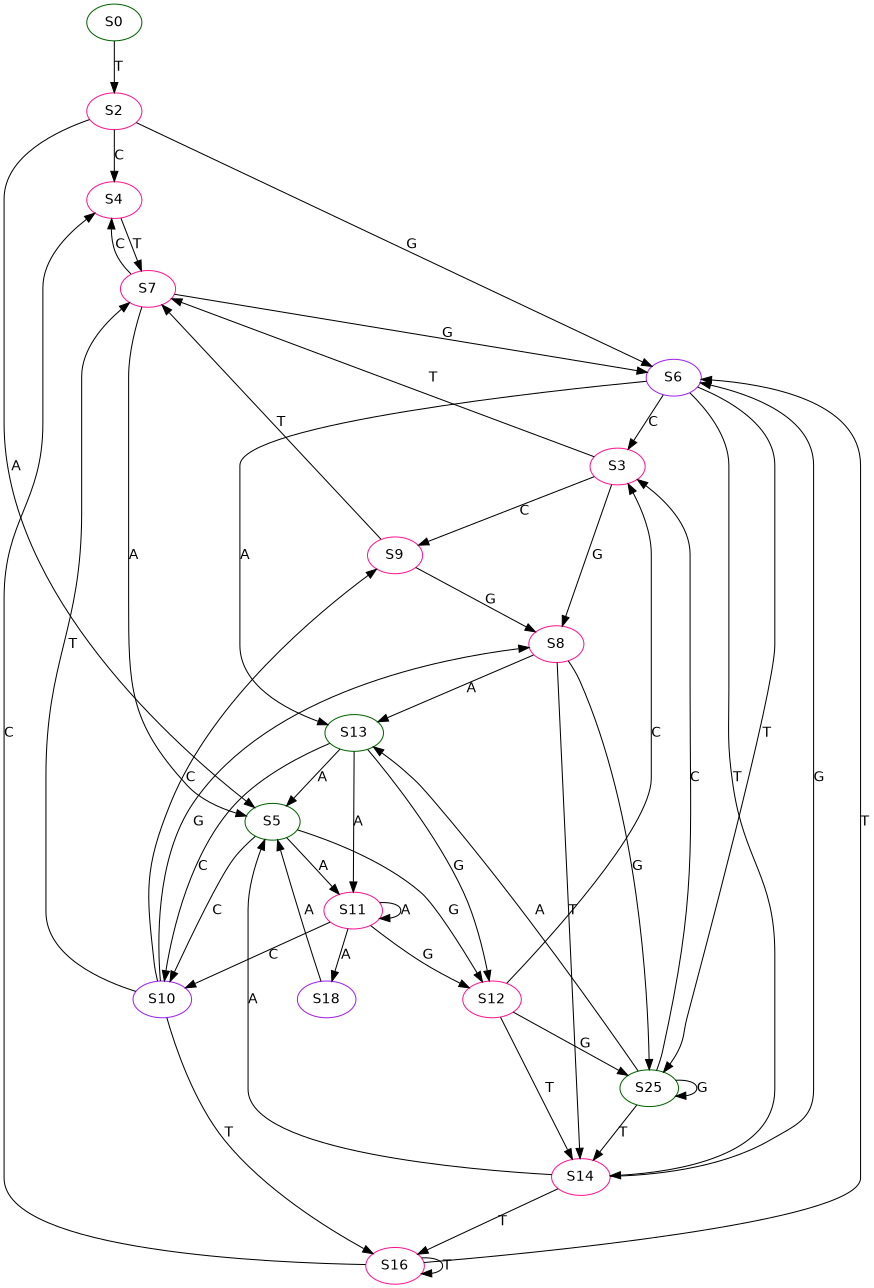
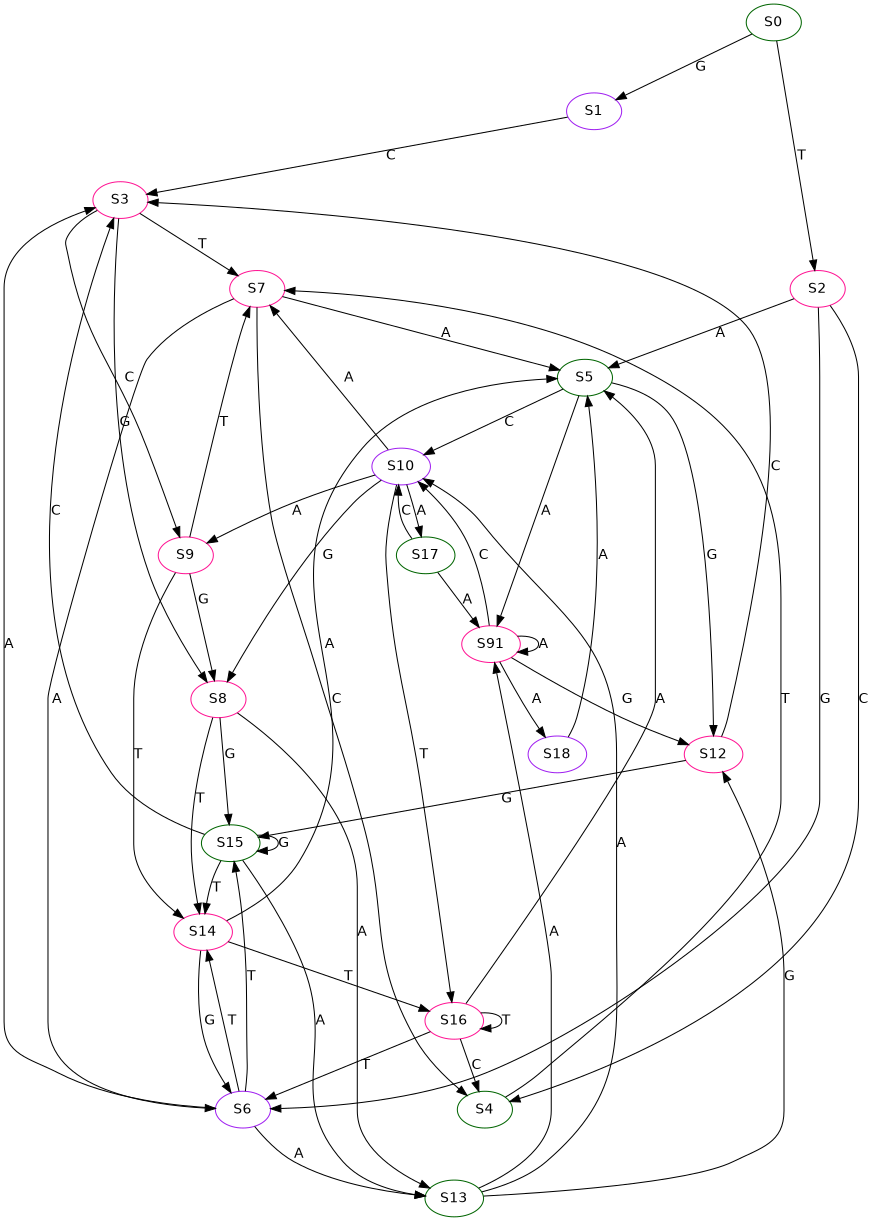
node "S1": added
node "S4": color deeppink -> darkgreen
edge "S7" -> "S6": label "G" -> "A"
edge "S6" -> "S3": label "C" -> "A"
node "S17": added
edge "S10" -> "S7": label "T" -> "A"
edge "S13" -> "S5": now "S16" -> "S5"
edge "S10" -> "S9": label "C" -> "A"
edge "S13" -> "S10": label "C" -> "A"
node "S11": label "S11" -> "S91"
edge "S12" -> "S14": now "S9" -> "S14"
node "S25": label "S25" -> "S15"
